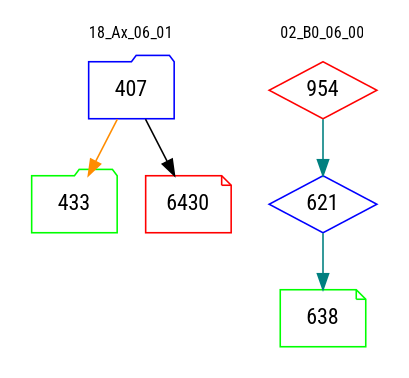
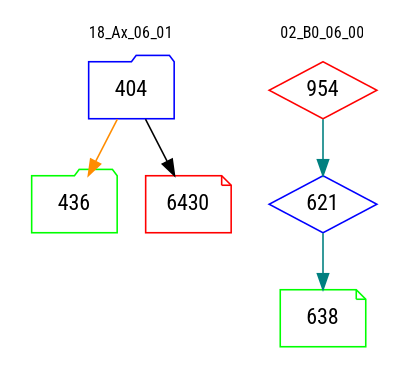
node "407": label "407" -> "404"
node "433": label "433" -> "436"
